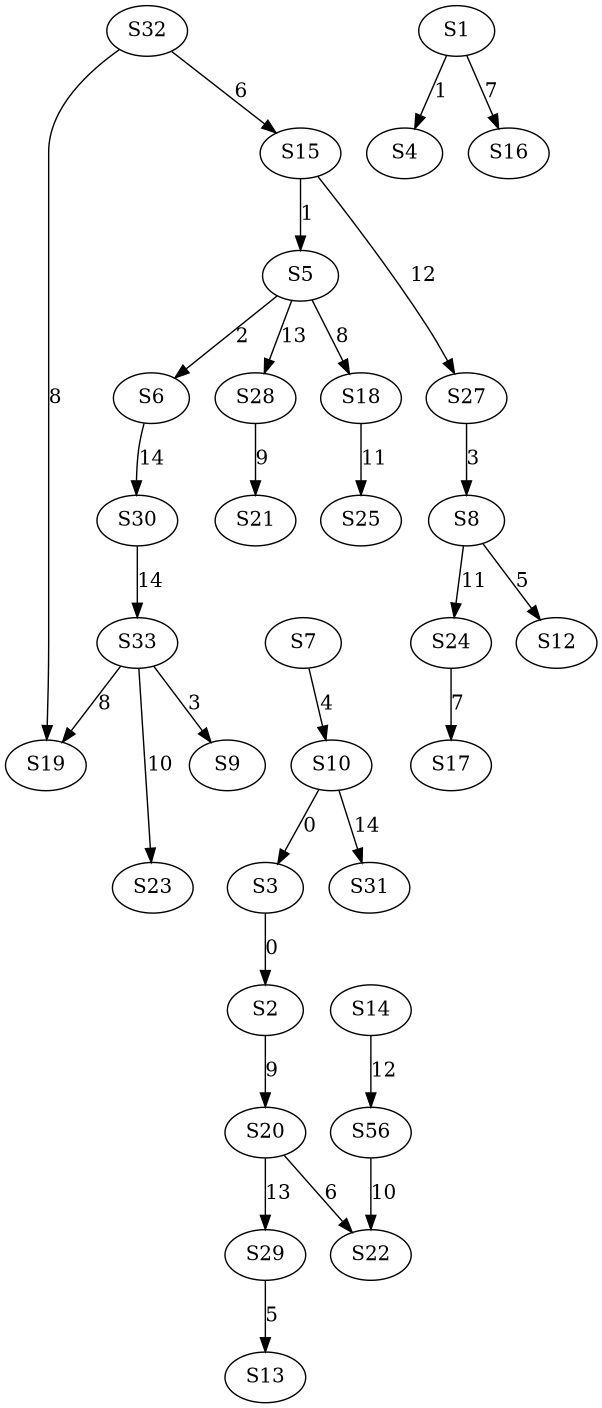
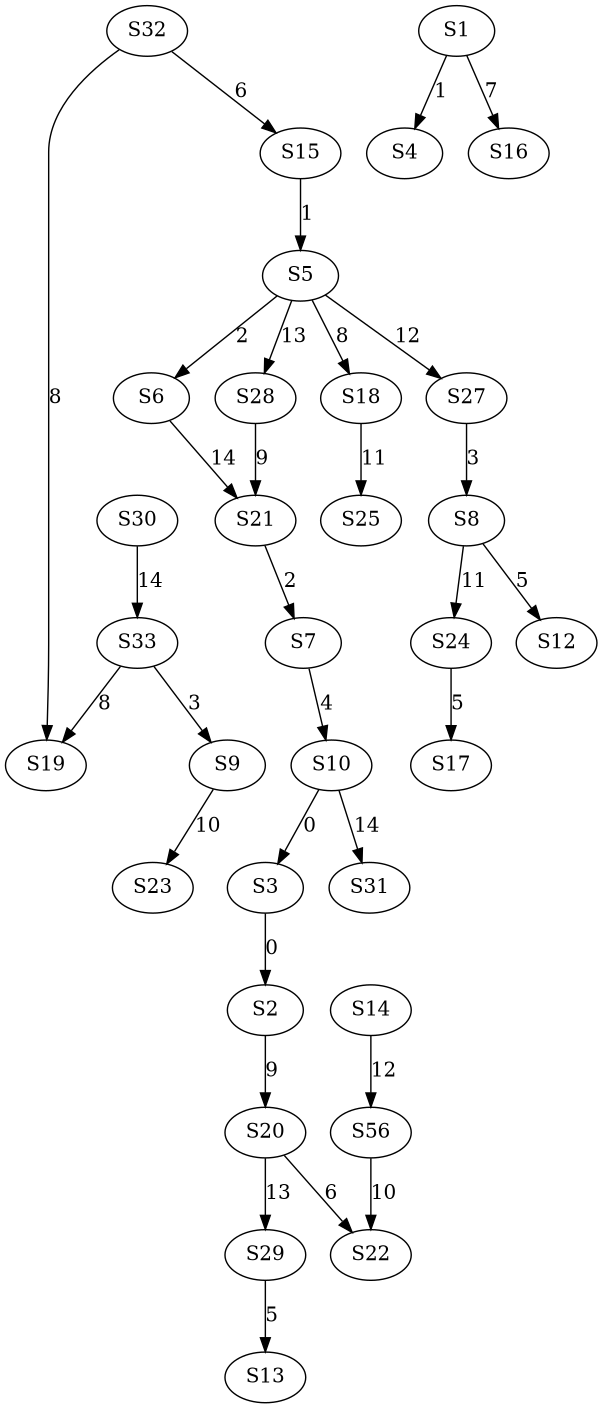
edge "S15" -> "S27": now "S5" -> "S27"
edge "S6" -> "S30": now "S6" -> "S21"
edge "S21" -> "S7": added, label "2"
edge "S24" -> "S17": label "7" -> "5"
edge "S33" -> "S23": now "S9" -> "S23"
